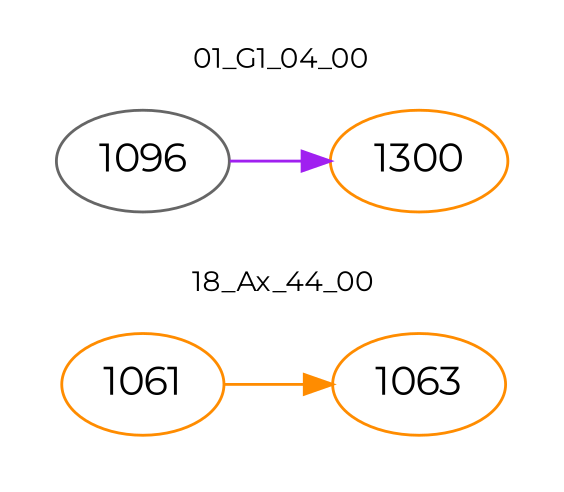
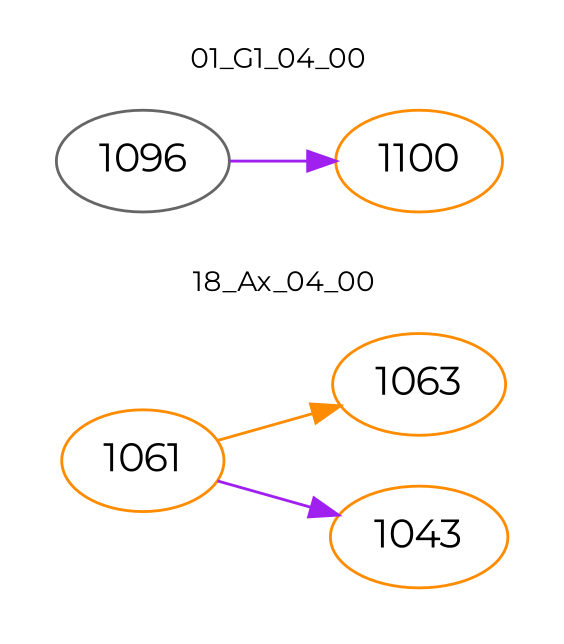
node "1300": label "1300" -> "1100"
cluster "18_Ax_44_00": label "18_Ax_44_00" -> "18_Ax_04_00"
node "1043": added
